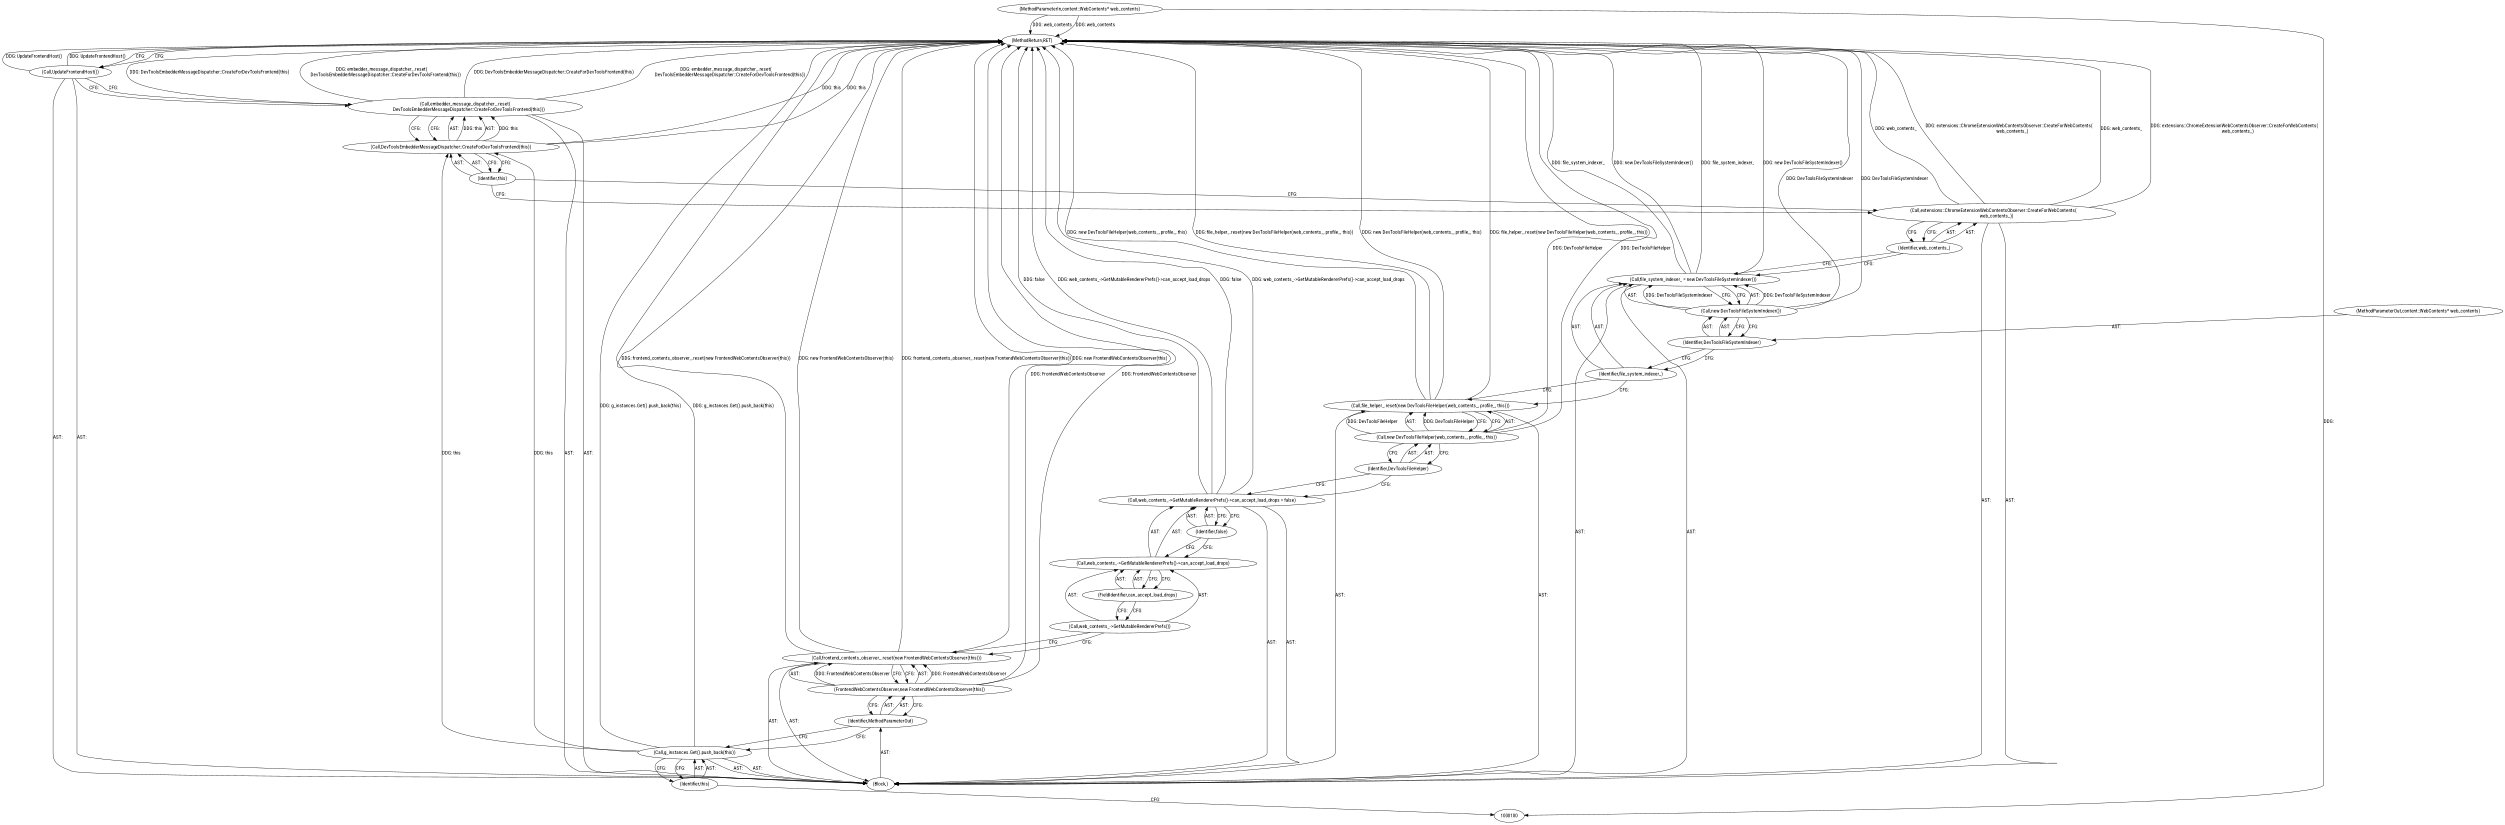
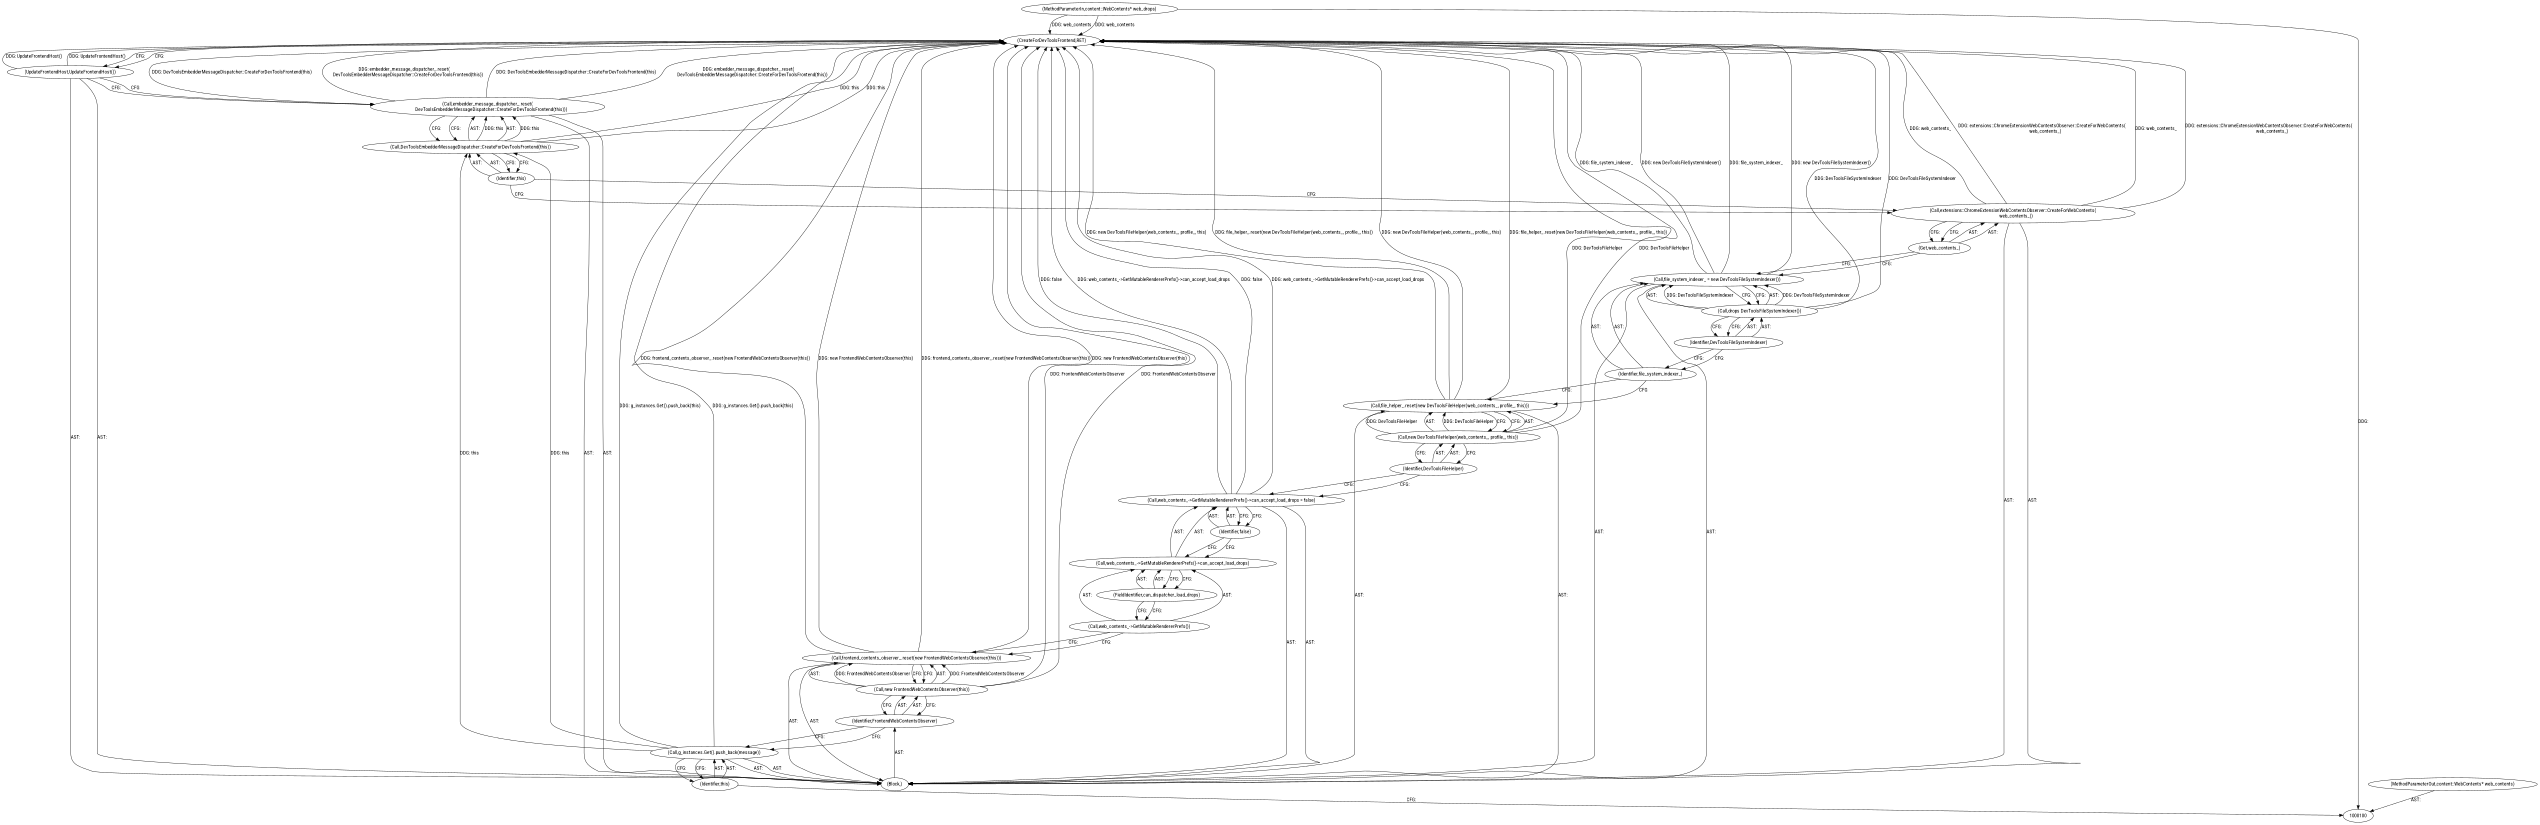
node "(MethodParameterIn,content::WebContents* web_contents)": label "(MethodParameterIn,content::WebContents* web_contents)" -> "(MethodParameterIn,content::WebContents* web_drops)"
node "(MethodReturn,RET)": label "(MethodReturn,RET)" -> "(CreateForDevToolsFrontend,RET)"
node "(Call,UpdateFrontendHost())": label "(Call,UpdateFrontendHost())" -> "(UpdateFrontendHost,UpdateFrontendHost())"
node "(Identifier,web_contents_)": label "(Identifier,web_contents_)" -> "(Get,web_contents_)"
node "(Call,new DevToolsFileSystemIndexer())": label "(Call,new DevToolsFileSystemIndexer())" -> "(Call,drops DevToolsFileSystemIndexer())"
edge "(MethodParameterOut,content::WebContents* web_contents)" -> "(Identifier,DevToolsFileSystemIndexer)": now "(MethodParameterOut,content::WebContents* web_contents)" -> "1000100"
node "(FieldIdentifier,can_accept_load_drops)": label "(FieldIdentifier,can_accept_load_drops)" -> "(FieldIdentifier,can_dispatcher_load_drops)"
node "(FrontendWebContentsObserver,new FrontendWebContentsObserver(this))": label "(FrontendWebContentsObserver,new FrontendWebContentsObserver(this))" -> "(Call,new FrontendWebContentsObserver(this))"
node "(Identifier,MethodParameterOut)": label "(Identifier,MethodParameterOut)" -> "(Identifier,FrontendWebContentsObserver)"
node "(Call,g_instances.Get().push_back(this))": label "(Call,g_instances.Get().push_back(this))" -> "(Call,g_instances.Get().push_back(message))"
